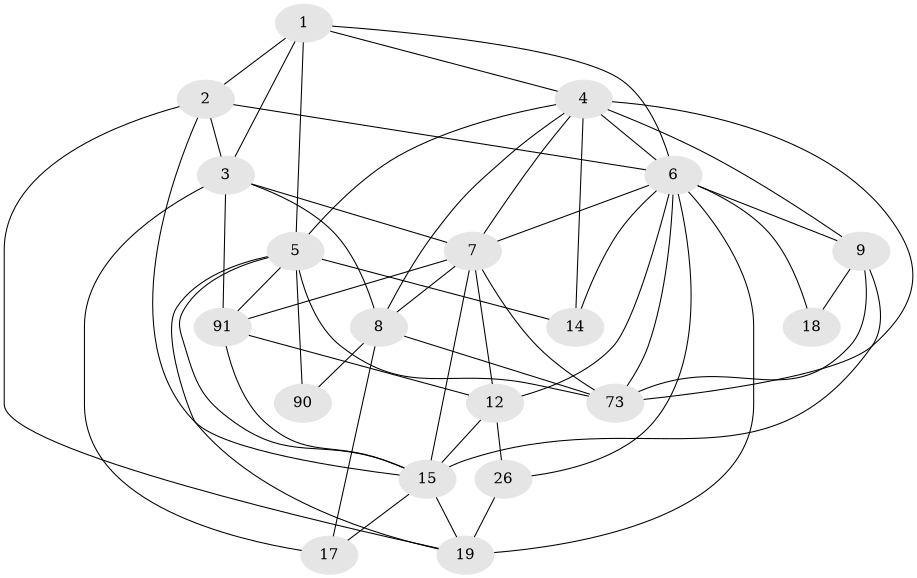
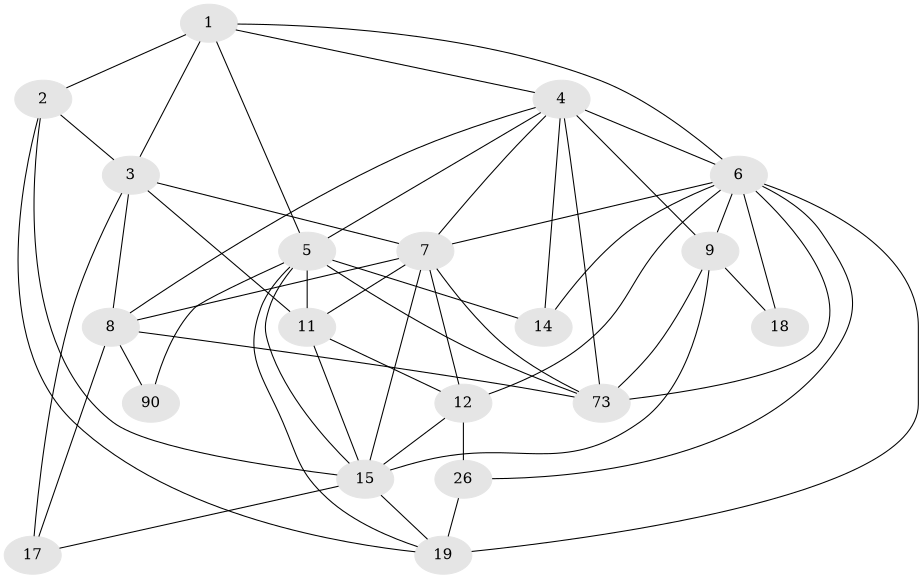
edge "2" -- "6": removed
node "91": label "91" -> "11"
